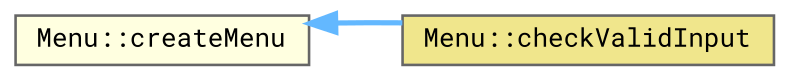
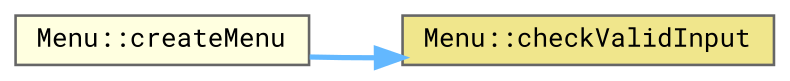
edge "Menu::checkValidInput" -> "Menu::createMenu": reversed
